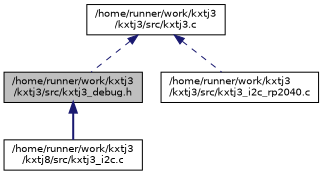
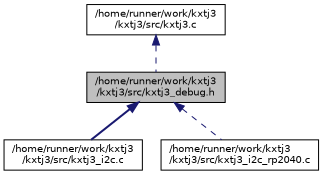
edge "/home/runner/work/kxtj3 /kxtj3/src/kxtj3_i2c_rp2040.c" -> "/home/runner/work/kxtj3 /kxtj3/src/kxtj3.c": now "/home/runner/work/kxtj3 /kxtj3/src/kxtj3_i2c_rp2040.c" -> "/home/runner/work/kxtj3 /kxtj3/src/kxtj3_debug.h"
node "/home/runner/work/kxtj3 /kxtj8/src/kxtj3_i2c.c": label "/home/runner/work/kxtj3 /kxtj8/src/kxtj3_i2c.c" -> "/home/runner/work/kxtj3 /kxtj3/src/kxtj3_i2c.c"
